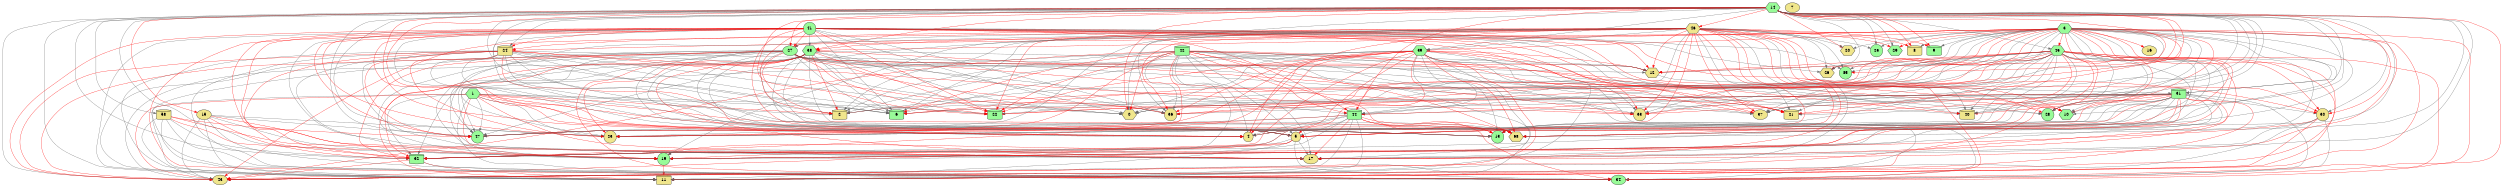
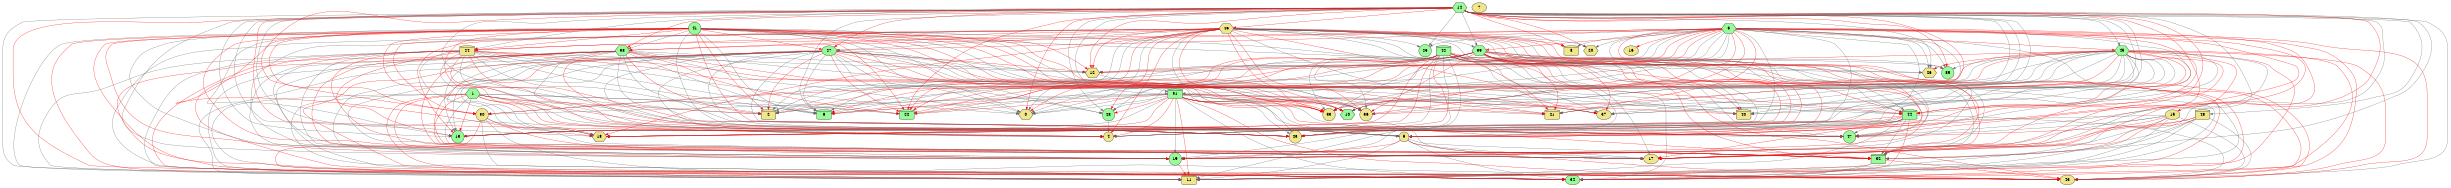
node "29": removed
node "9": removed
node "58": label "58" -> "48"
edge "3" -> "4": now "28" -> "4"
node "68": label "68" -> "18"
